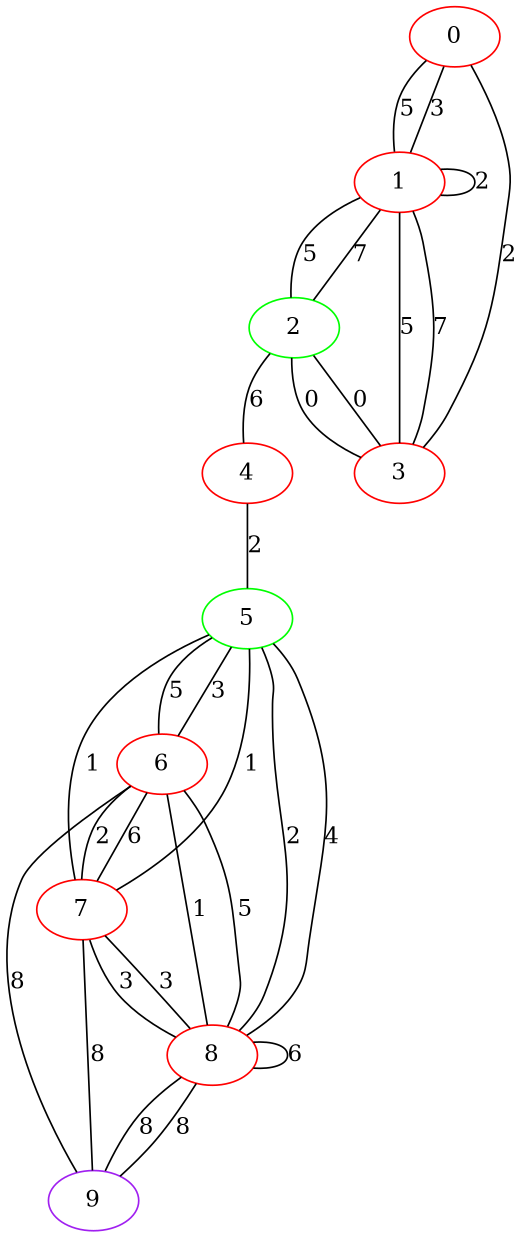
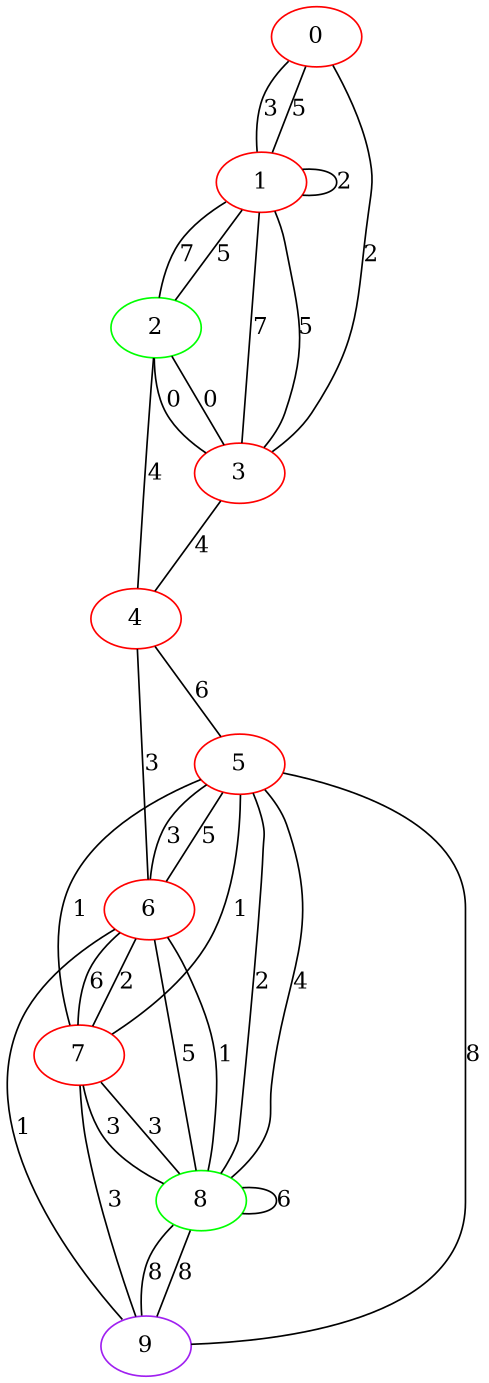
edge "2" -- "4": label "6" -> "4"
edge "3" -- "4": added, label "4"
edge "4" -- "5": label "2" -> "6"
node "5": color green -> red
edge "4" -- "6": added, label "3"
edge "6" -- "9": label "8" -> "1"
edge "7" -- "9": label "8" -> "3"
node "8": color red -> green
edge "5" -- "9": added, label "8"
